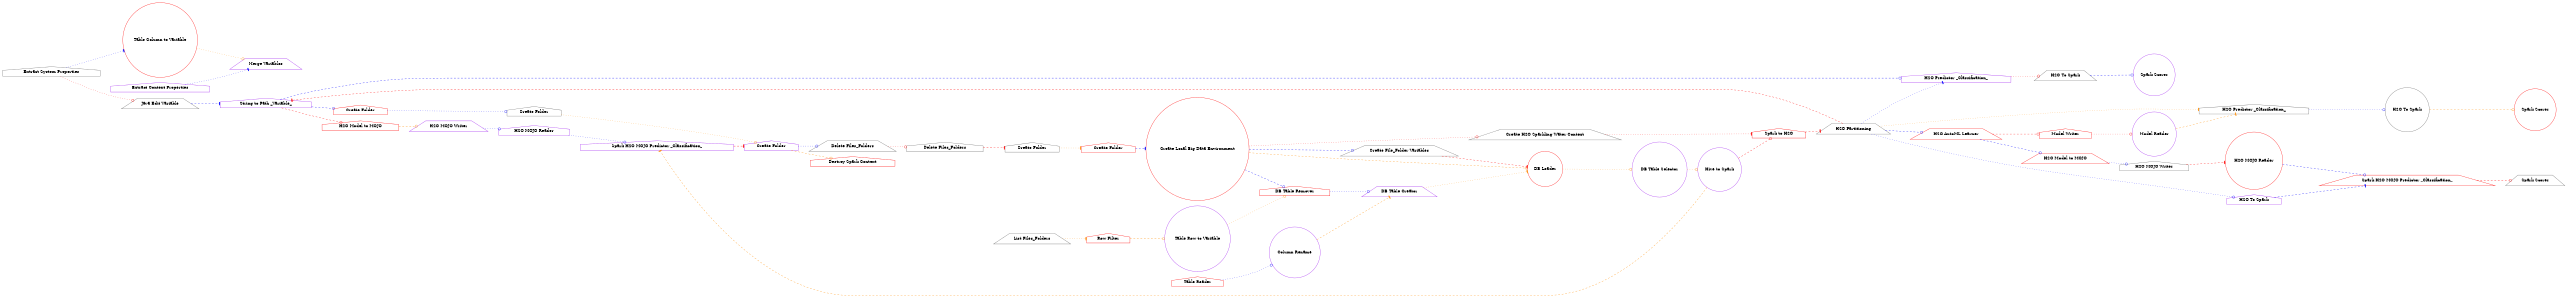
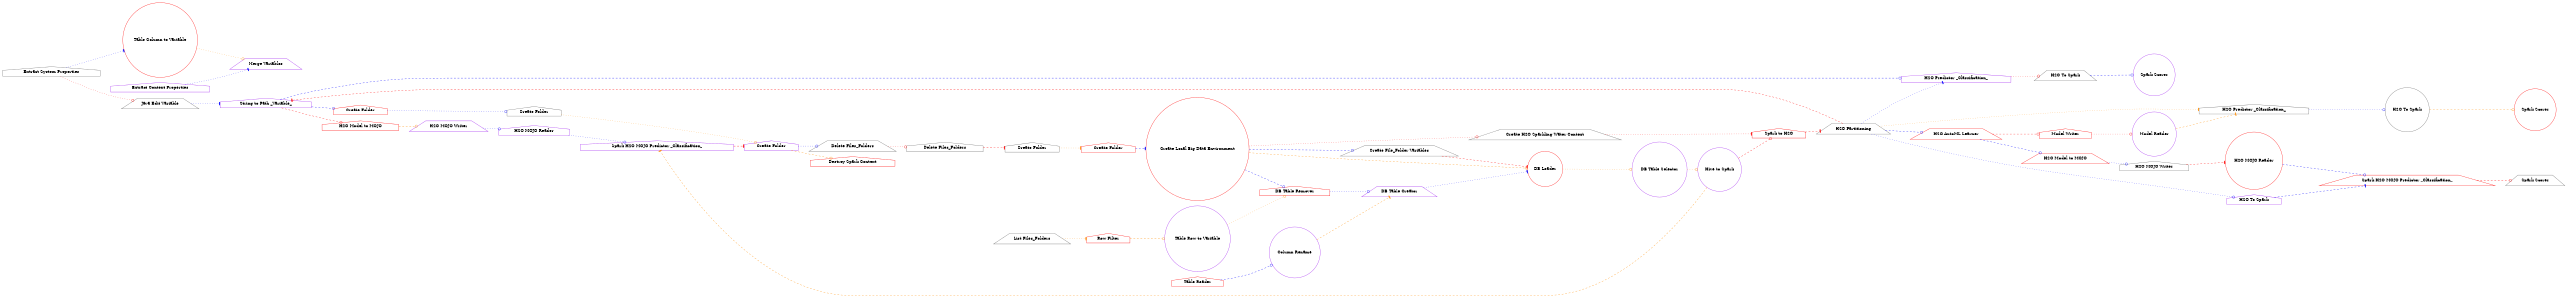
edge "Java Edit Variable" -> "String to Path _Variable_": style dashed -> dotted
edge "DB Table Creator" -> "DB Loader": color darkorange -> blue
edge "Table Reader" -> "Column Rename": style dotted -> dashed
